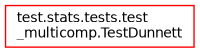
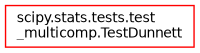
node "test.stats.tests.test _multicomp.TestDunnett": label "test.stats.tests.test _multicomp.TestDunnett" -> "scipy.stats.tests.test _multicomp.TestDunnett"
